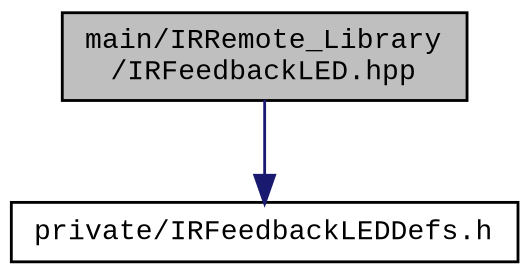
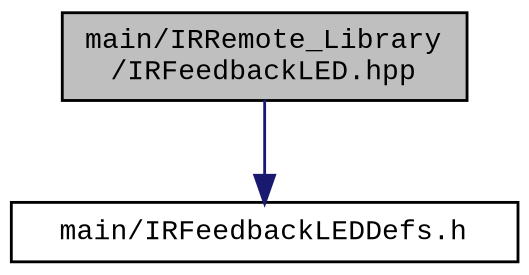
node "private/IRFeedbackLEDDefs.h": label "private/IRFeedbackLEDDefs.h" -> "main/IRFeedbackLEDDefs.h"
